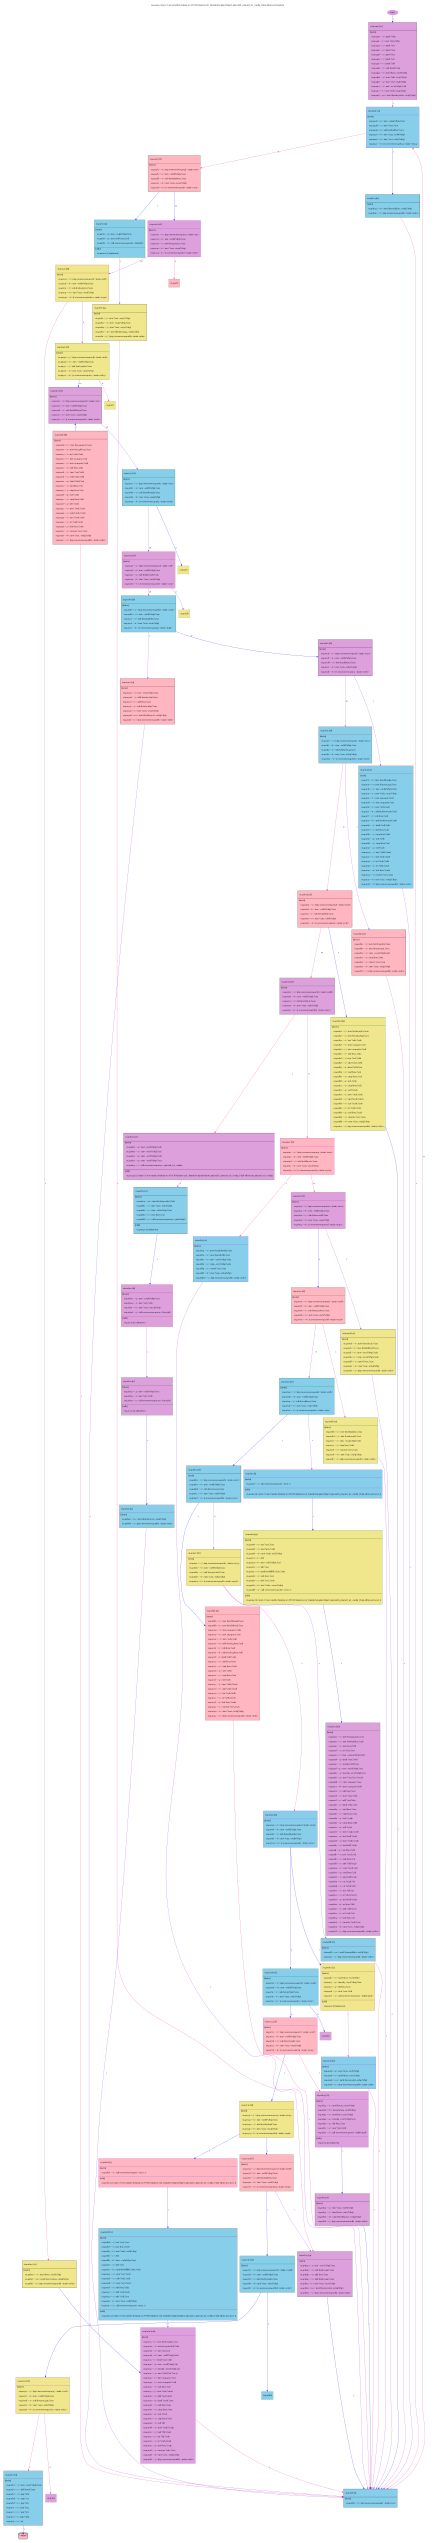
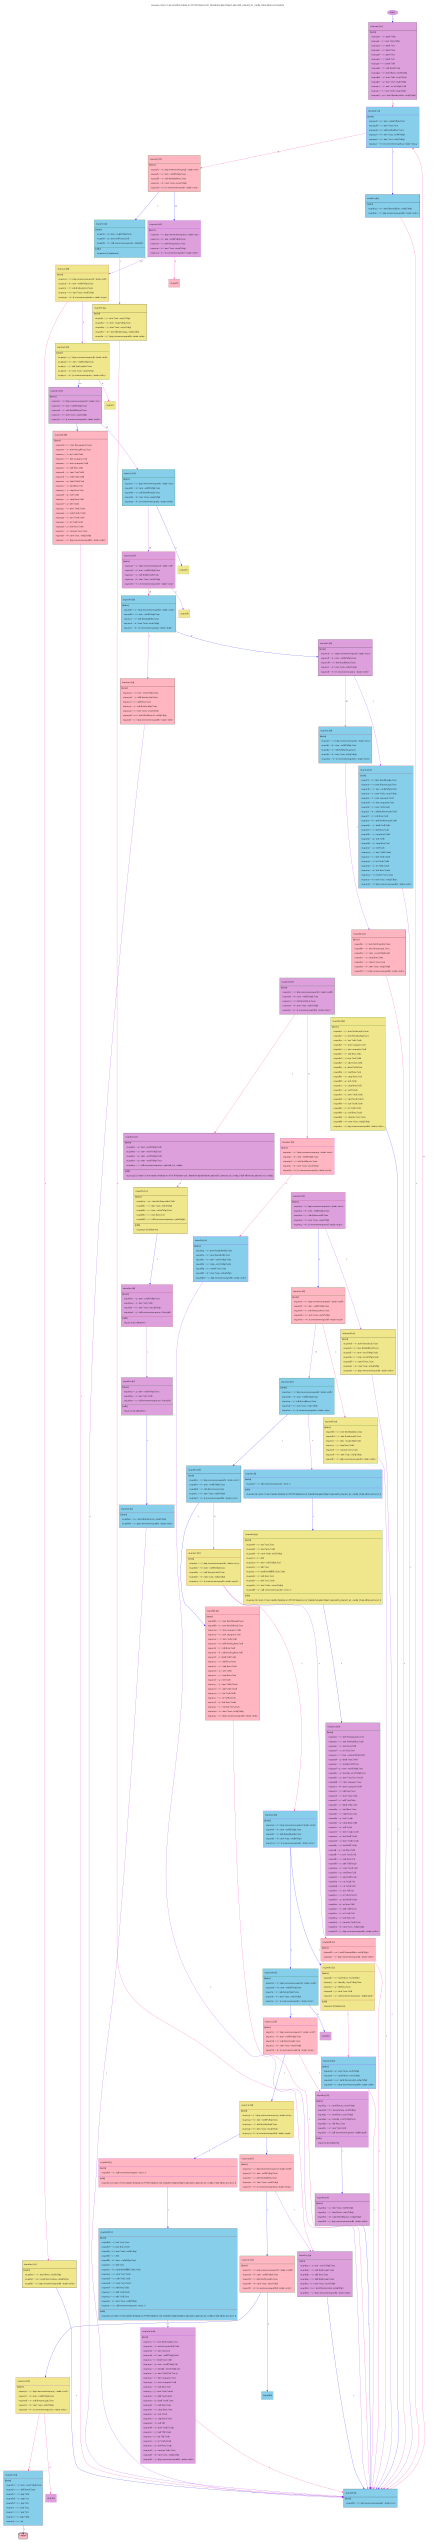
edge "0x401a0b [86]" -> "0x401562 [28]": reversed
node "0x40160a [28]": removed
edge "0x401642 [28]" -> "0x40165e [28]": removed, label "11"
node "0x401b79 [23]": fillcolor skyblue -> khaki
node "0x40198b [15]": fillcolor skyblue -> lightpink
node "0x401776 [28]": fillcolor skyblue -> lightpink
edge "0x401be0 [22]" -> "0x401921 [106]": now "0x401be0 [22]" -> "0x401d81 [5]"
